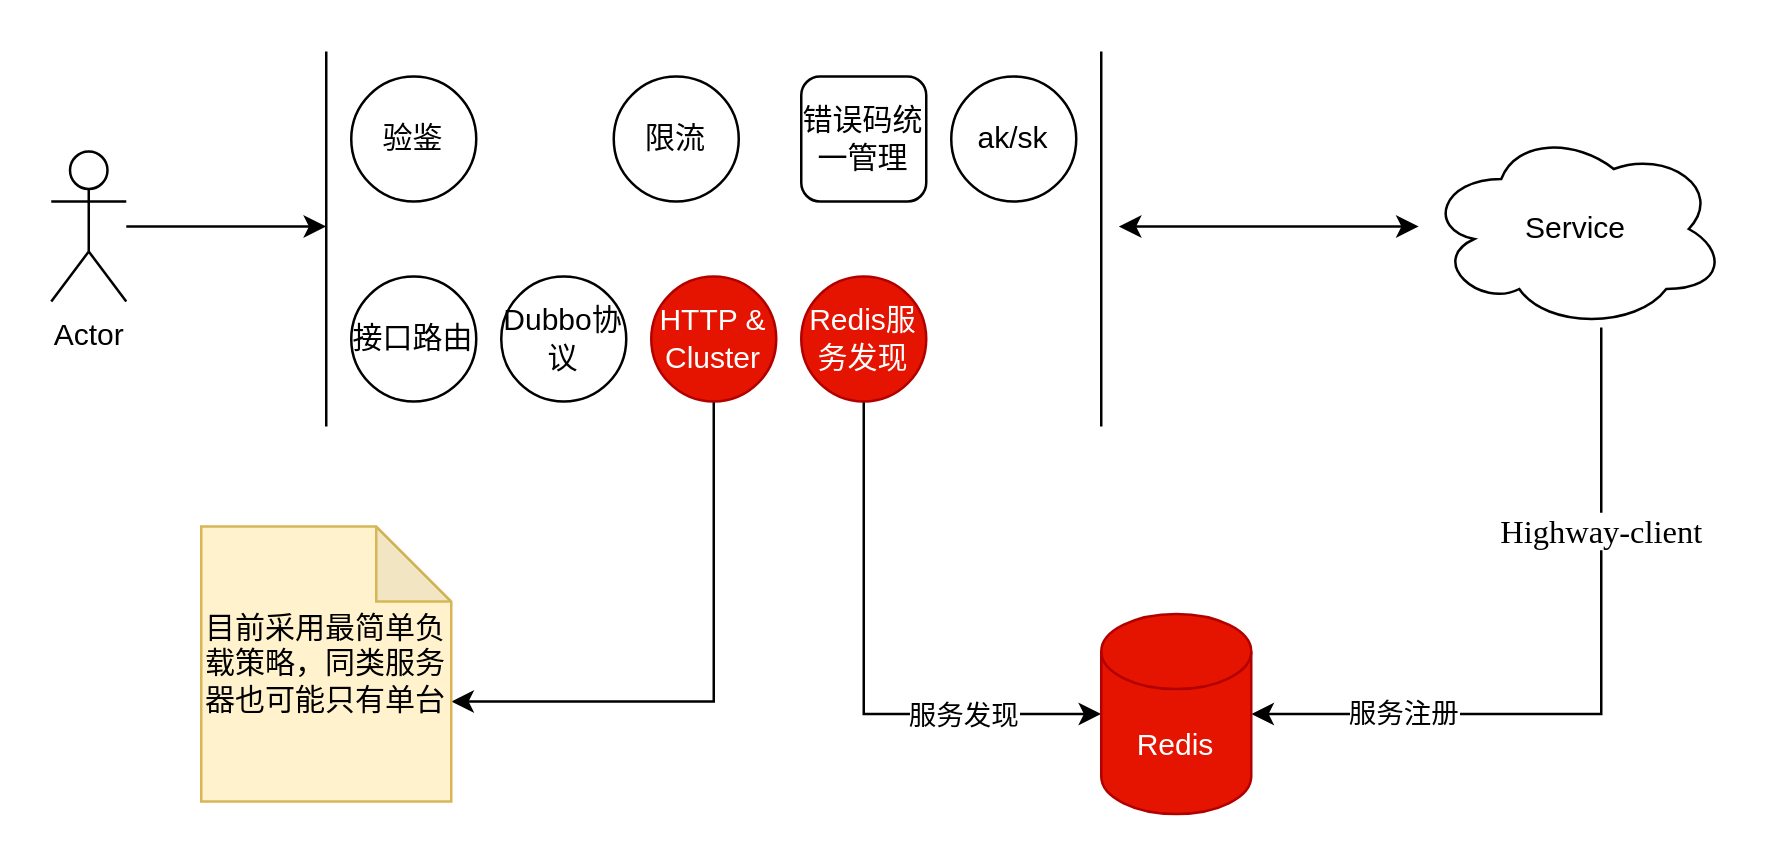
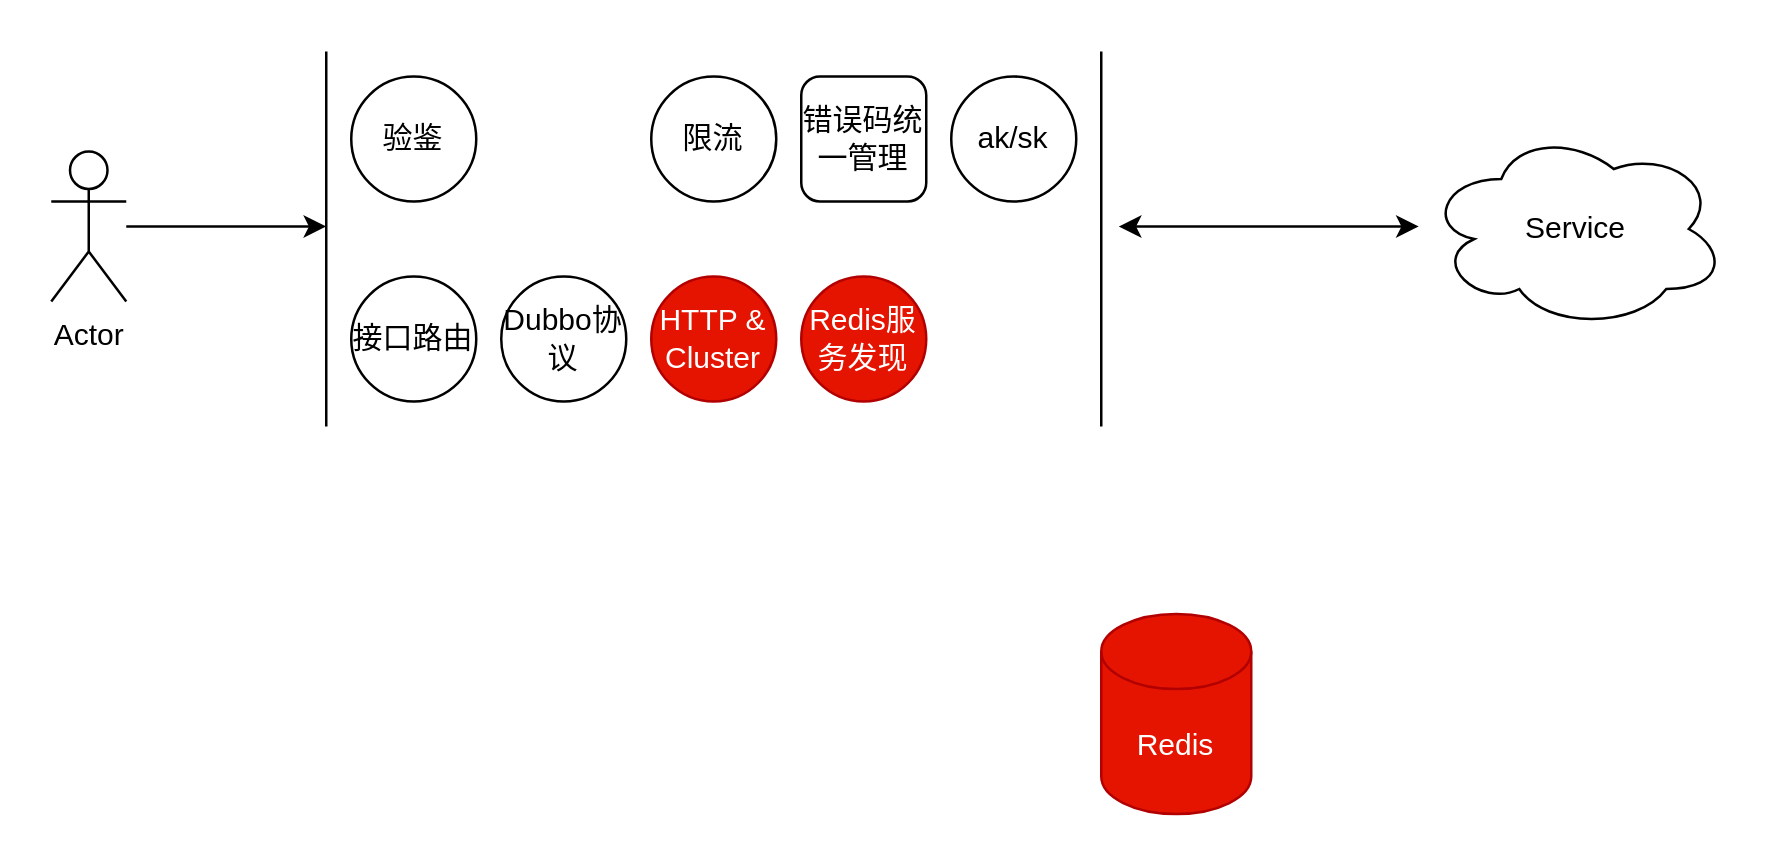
node "限流": moved (676, 139) -> (714, 139)
node "目前采用最简单负载策略，同类服务器也可能只有单台": removed
edge "Redis服务发现" -> "Redis": removed, label "服务发现"
edge "HTTP & Cluster" -> "目前采用最简单负载策略，同类服务器也可能只有单台": removed
edge "Service" -> "Redis": removed, labels "Highway-client", "服务注册"
